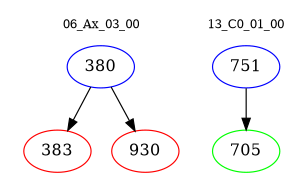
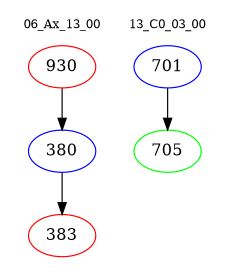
cluster "06_Ax_03_00": label "06_Ax_03_00" -> "06_Ax_13_00"
cluster "13_C0_01_00": label "13_C0_01_00" -> "13_C0_03_00"
node "751": label "751" -> "701"
edge "380" -> "930": reversed
